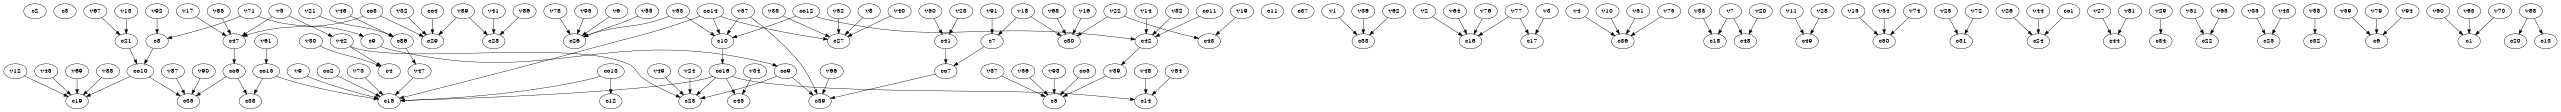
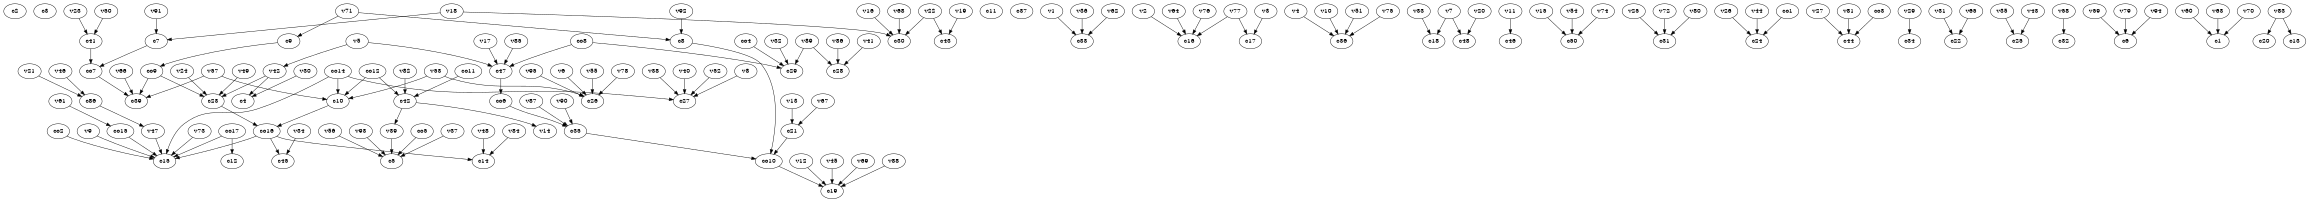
node "v80": added
node "v28": removed
node "co3": added
edge "v14" -> "c42": reversed
node "c49": label "c49" -> "c46"
node "co13": label "co13" -> "co17"
edge "co10" -> "c35": reversed
edge "co16" -> "c23": reversed
node "c38": removed
